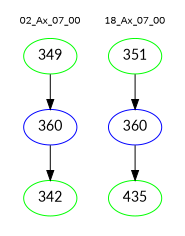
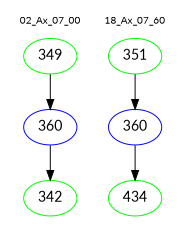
cluster "18_Ax_07_00": label "18_Ax_07_00" -> "18_Ax_07_60"
node "435": label "435" -> "434"
